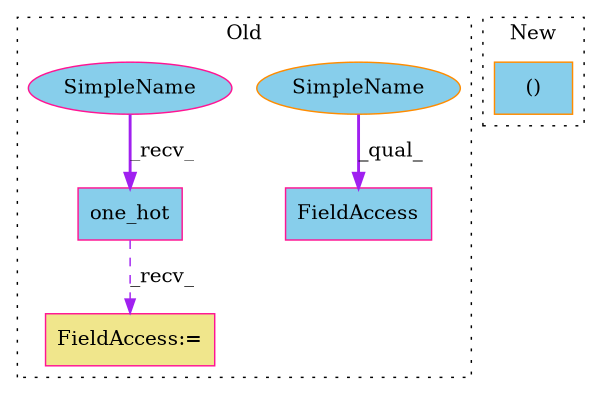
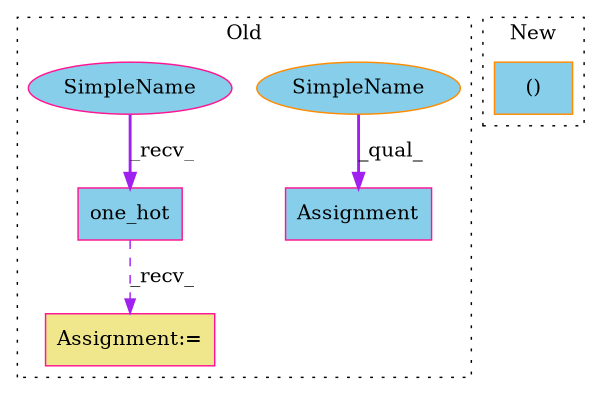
node "FieldAccess": label "FieldAccess" -> "Assignment"
node "FieldAccess:=": label "FieldAccess:=" -> "Assignment:="
